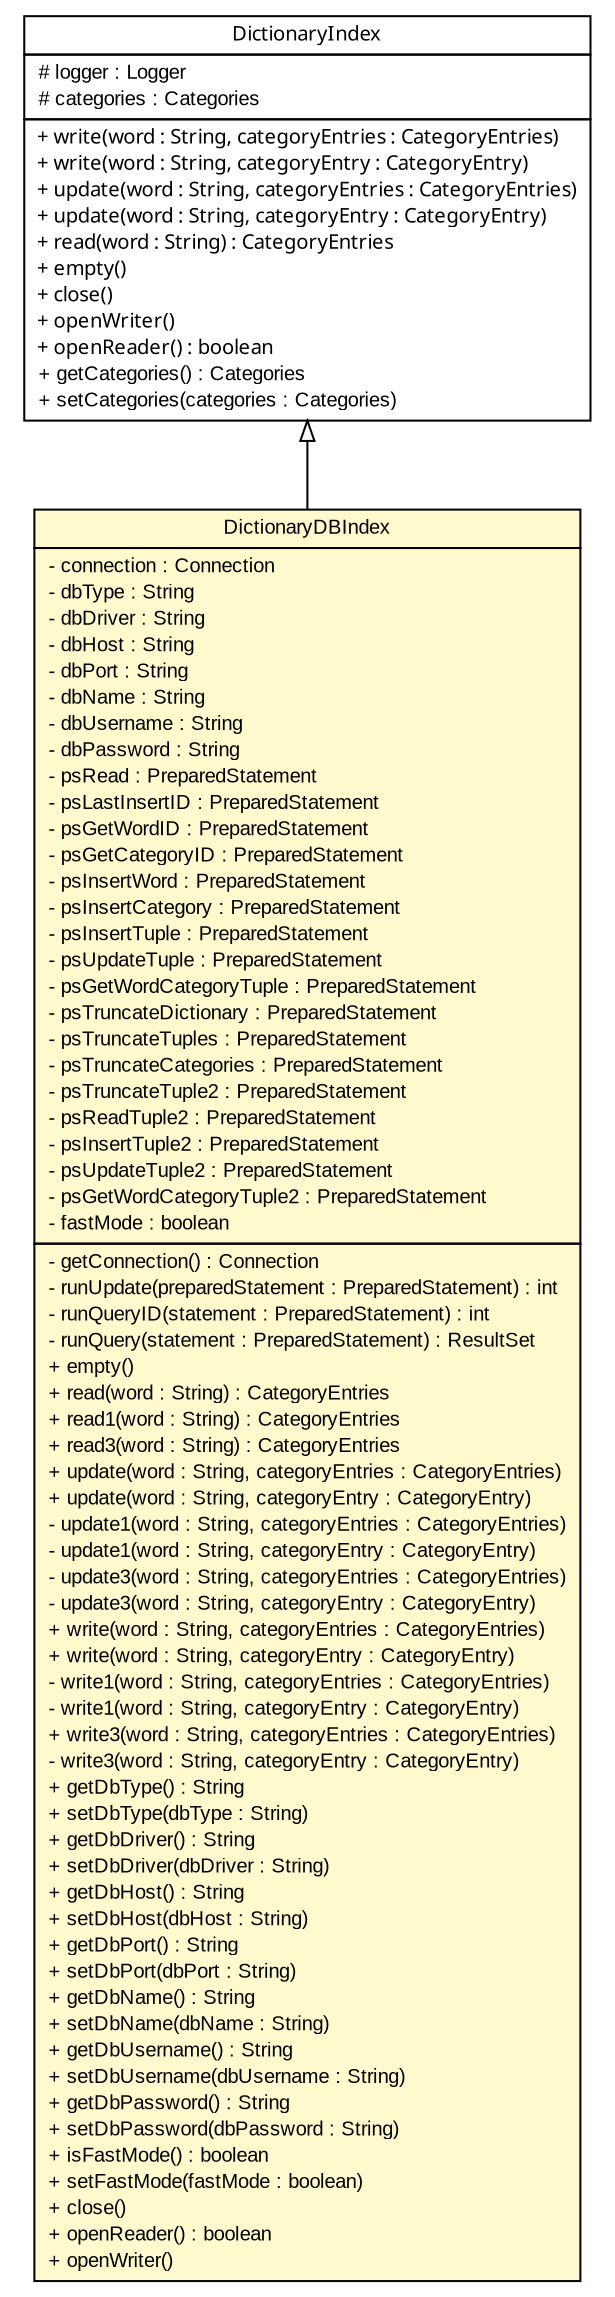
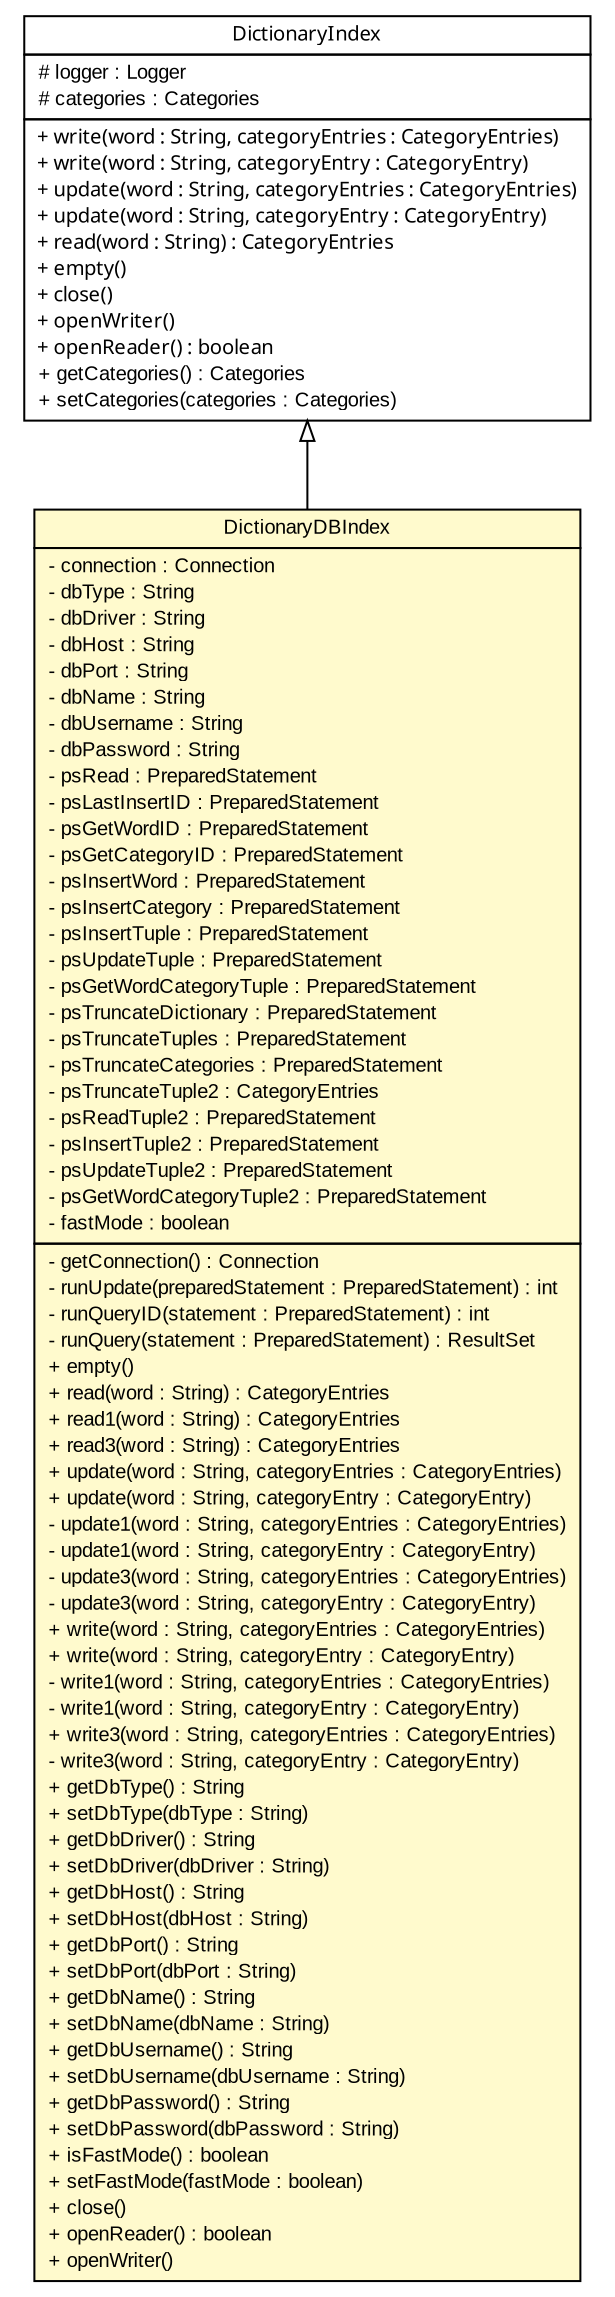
node "DictionaryDBIndex": text "- psTruncateTuple2 : PreparedStatement" -> "- psTruncateTuple2 : CategoryEntries"
